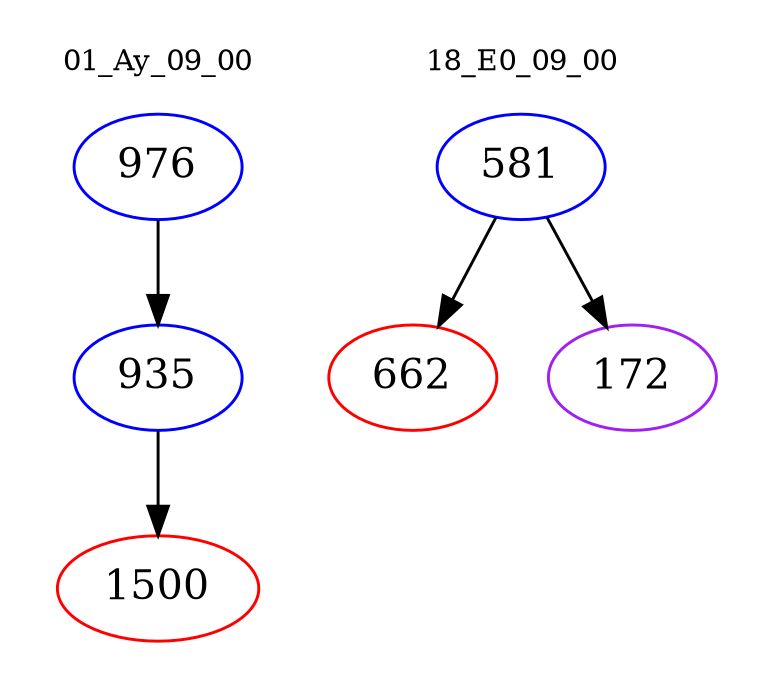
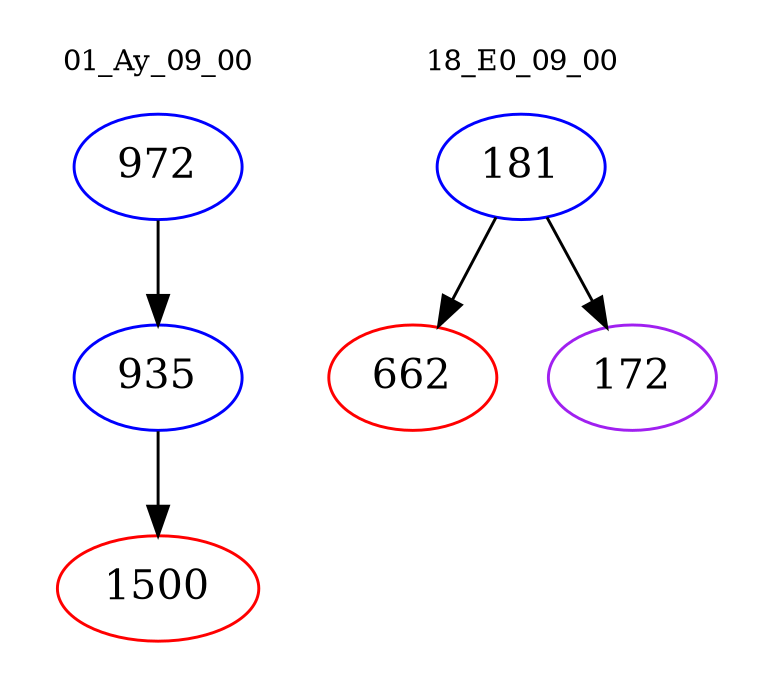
node "976": label "976" -> "972"
node "581": label "581" -> "181"
